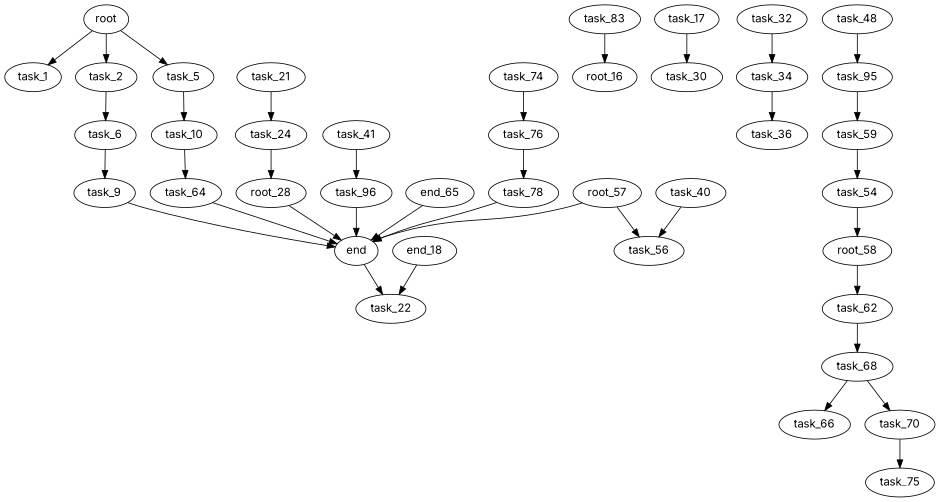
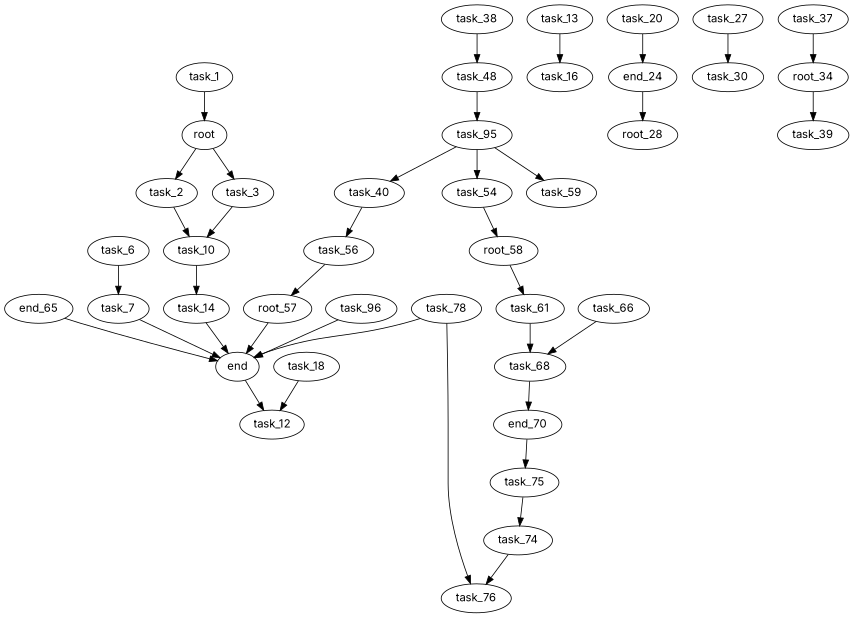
node "task_38": added
node "task_83": label "task_83" -> "task_13"
node "task_17": label "task_17" -> "task_27"
node "task_32": label "task_32" -> "task_37"
edge "root" -> "task_1": reversed
node "task_5": label "task_5" -> "task_3"
node "task_21": label "task_21" -> "task_20"
node "root_16": label "root_16" -> "task_16"
node "task_34": label "task_34" -> "root_34"
edge "task_2" -> "task_6": now "task_2" -> "task_10"
node "task_24": label "task_24" -> "end_24"
node "task_41": removed
node "task_36": label "task_36" -> "task_39"
edge "task_76" -> "task_78": reversed
edge "task_59" -> "task_54": now "task_95" -> "task_54"
edge "task_95" -> "task_40": added
node "task_9": label "task_9" -> "task_7"
node "task_64": label "task_64" -> "task_14"
edge "root_57" -> "task_56": reversed
edge "root_28" -> "end": removed
node "end_18": label "end_18" -> "task_18"
node "task_22": label "task_22" -> "task_12"
node "task_62": label "task_62" -> "task_61"
edge "task_68" -> "task_66": reversed
node "task_70": label "task_70" -> "end_70"
edge "task_75" -> "task_74": added
